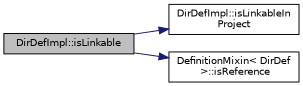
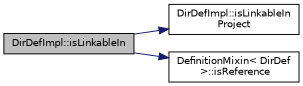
node "DirDefImpl::isLinkable": label "DirDefImpl::isLinkable" -> "DirDefImpl::isLinkableIn"
